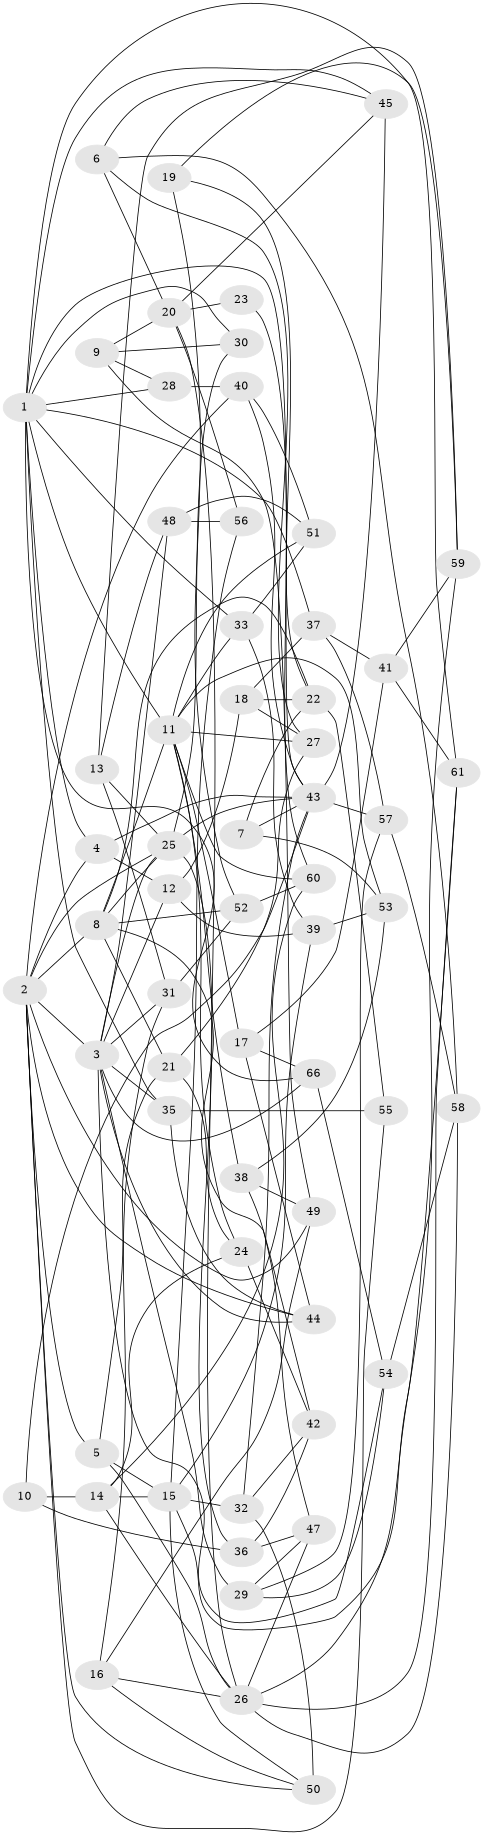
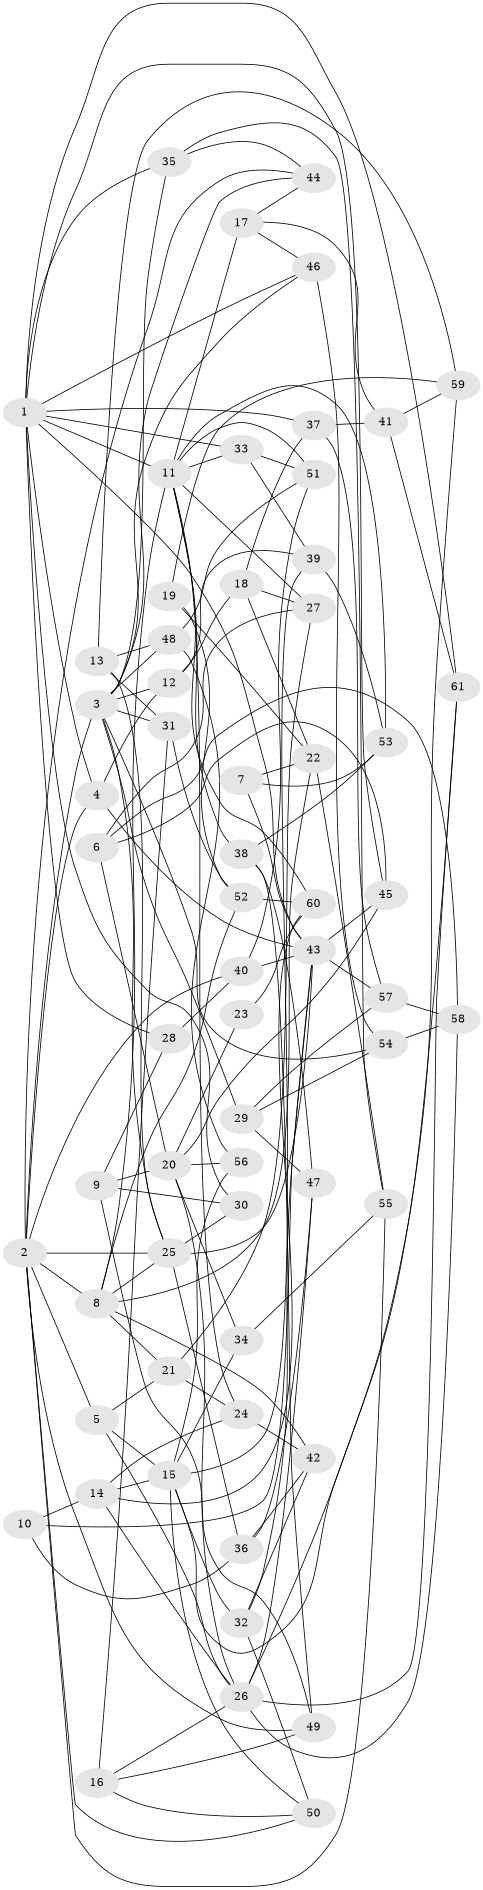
node "66": label "66" -> "46"
node "34": added
